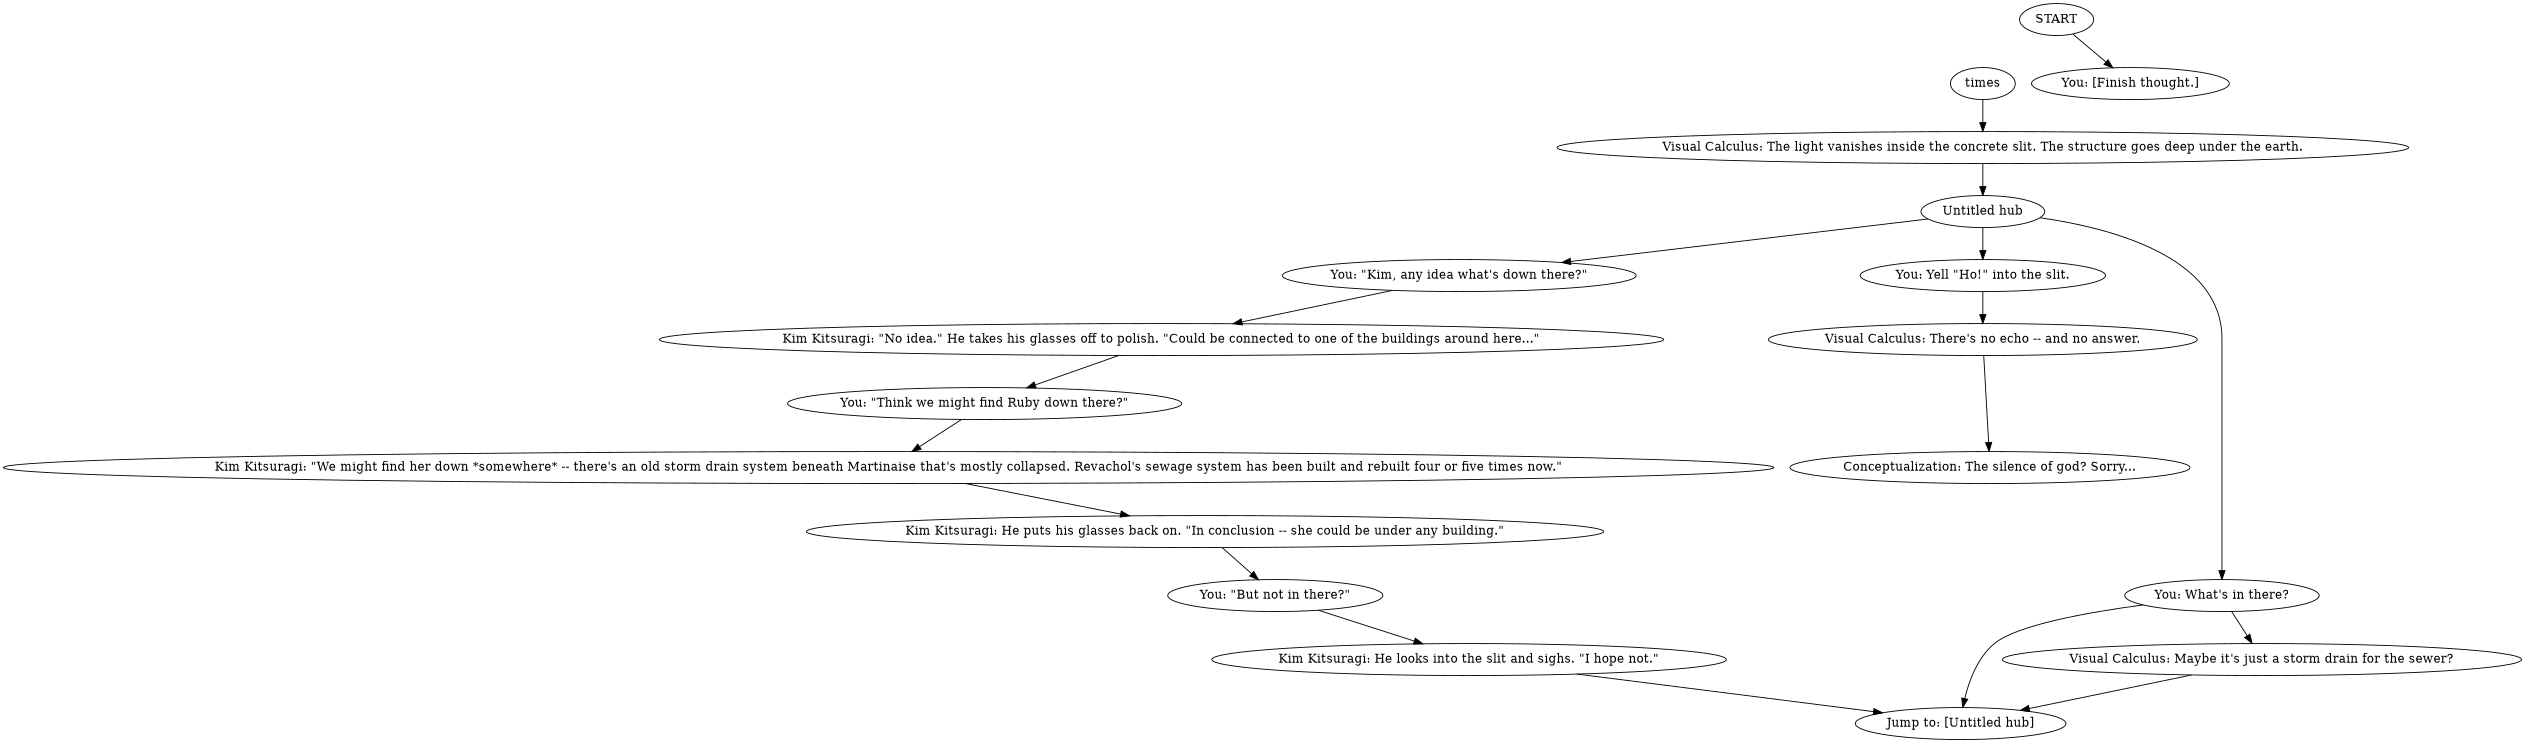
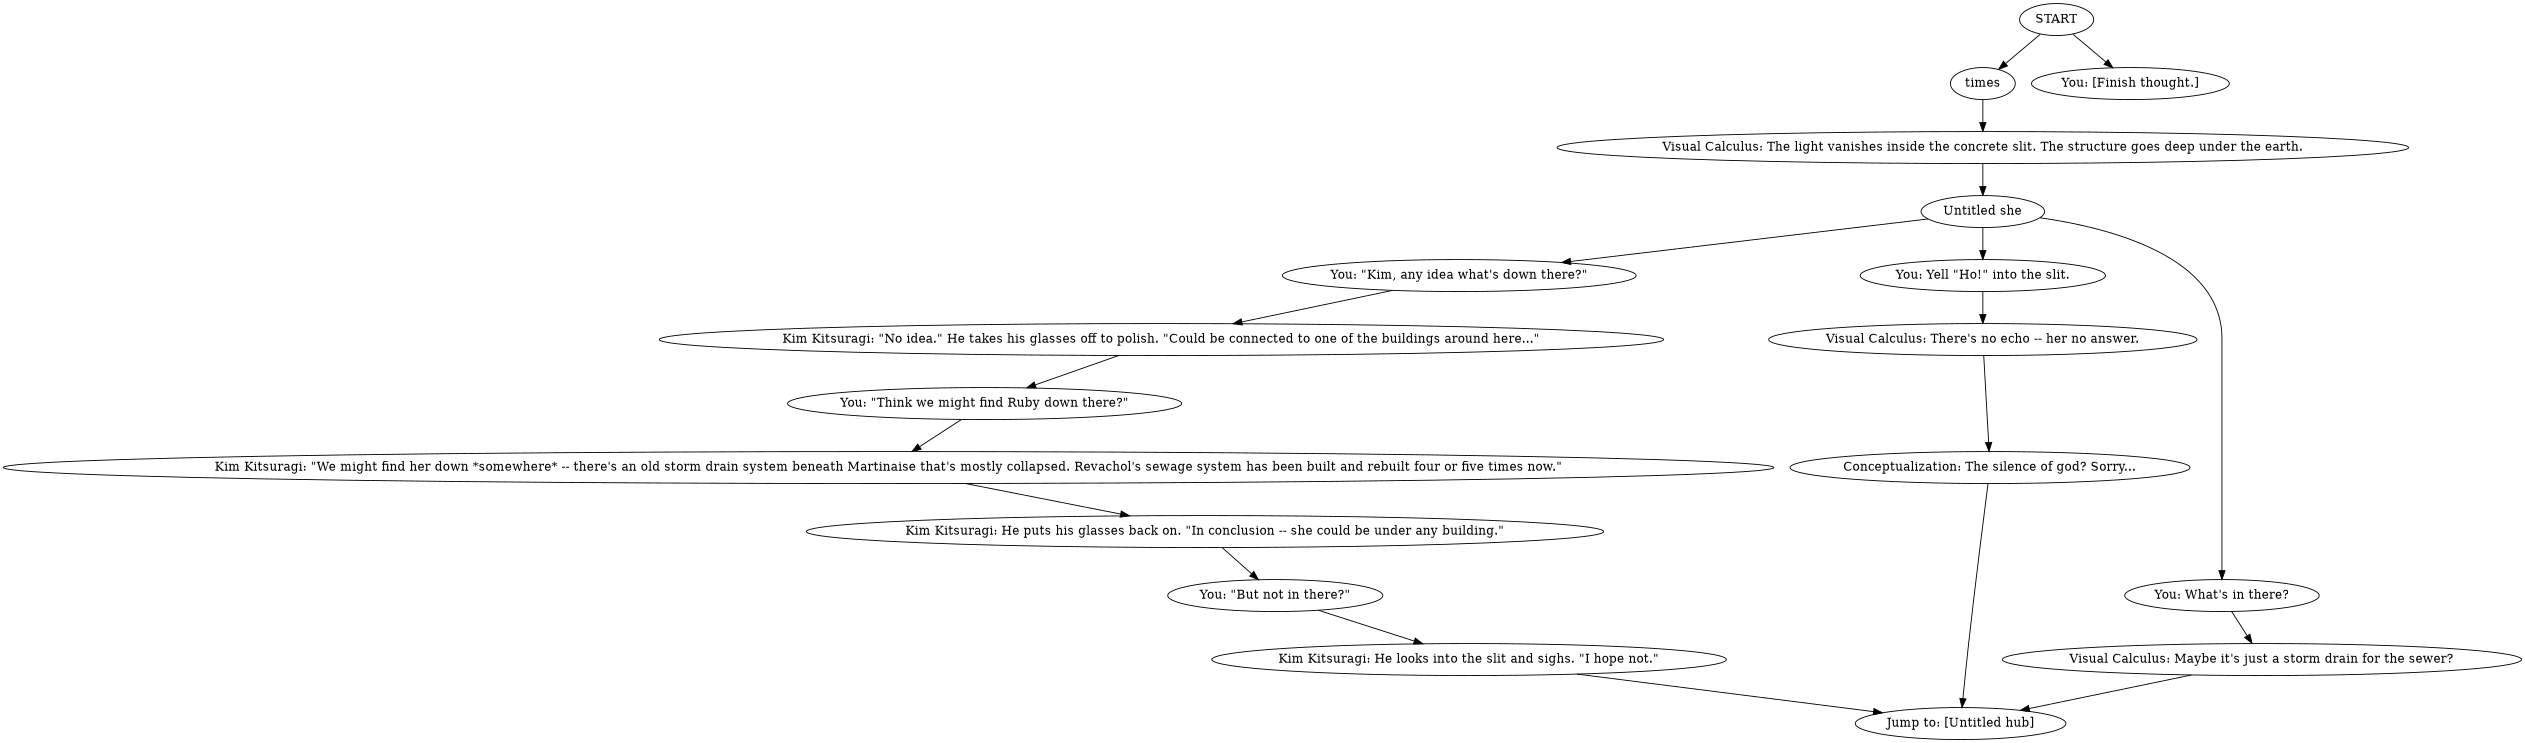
edge "START" -> "times": added
node "Untitled hub": label "Untitled hub" -> "Untitled she"
node "Visual Calculus: There's no echo -- and no answer.": label "Visual Calculus: There's no echo -- and no answer." -> "Visual Calculus: There's no echo -- her no answer."
edge "You: What's in there?" -> "Jump to: [Untitled hub]": now "Conceptualization: The silence of god? Sorry..." -> "Jump to: [Untitled hub]"
